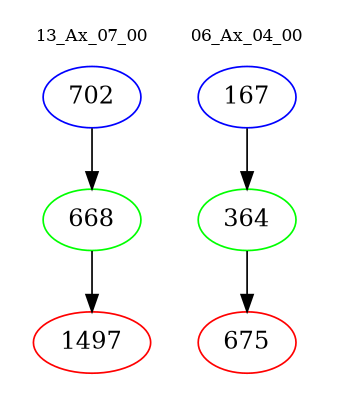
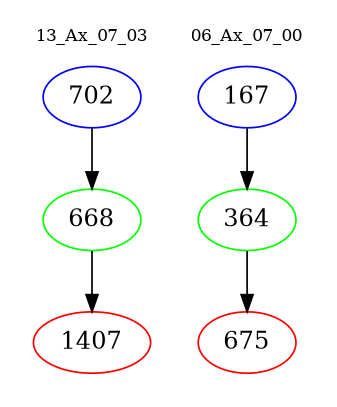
cluster "13_Ax_07_00": label "13_Ax_07_00" -> "13_Ax_07_03"
cluster "06_Ax_04_00": label "06_Ax_04_00" -> "06_Ax_07_00"
node "1497": label "1497" -> "1407"
